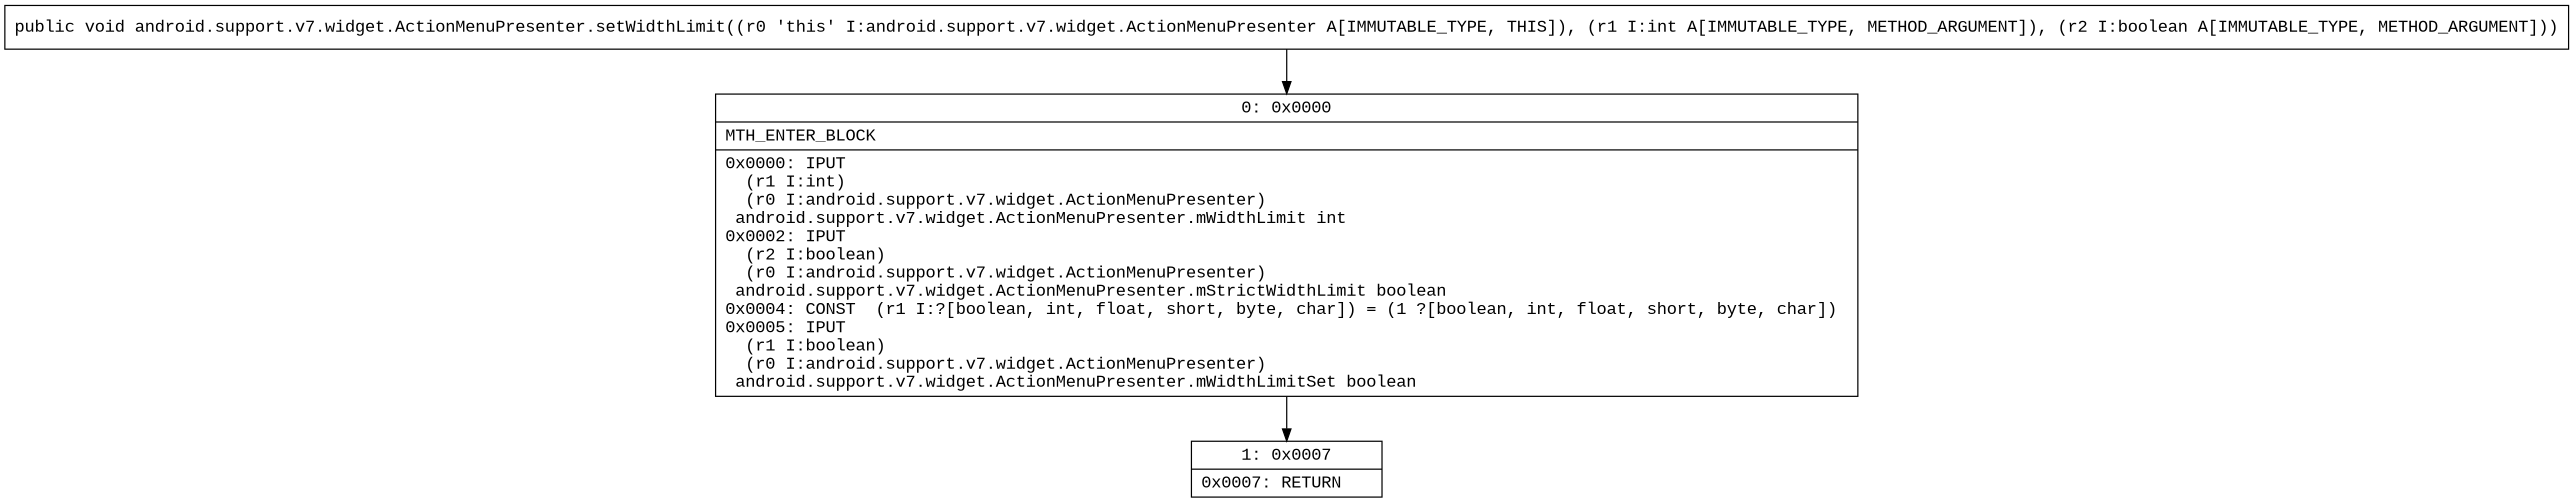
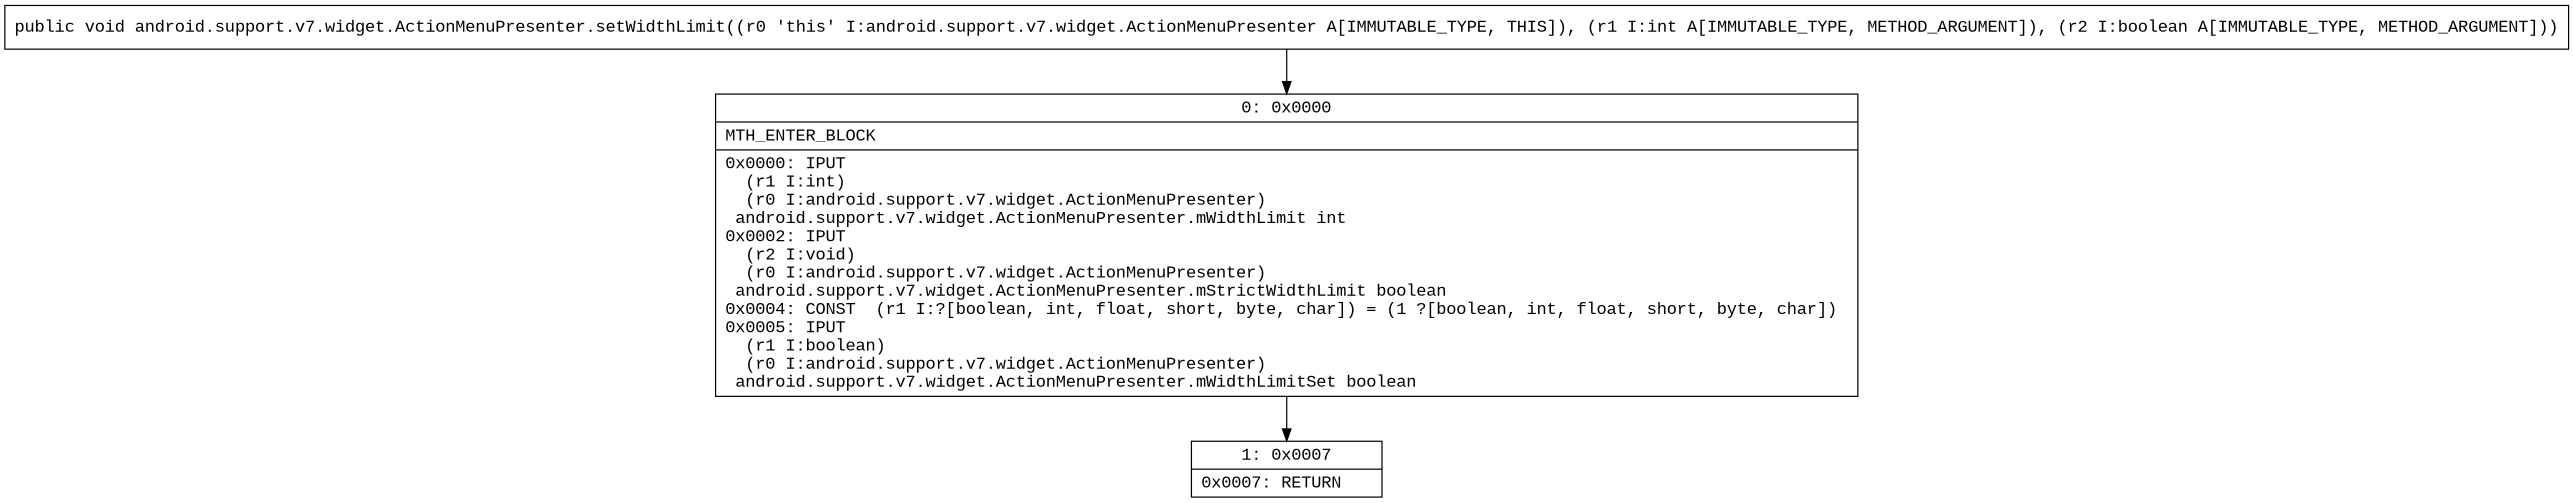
node "0: 0x0000": text "(r2 I:boolean)" -> "(r2 I:void)"
